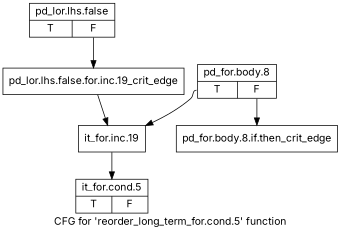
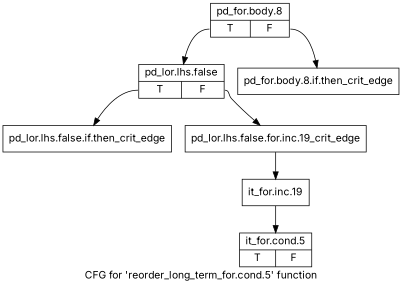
edge "pd_for.body.8" -> "it_for.inc.19": now "pd_for.body.8" -> "pd_lor.lhs.false"
node "pd_lor.lhs.false.if.then_crit_edge": added
